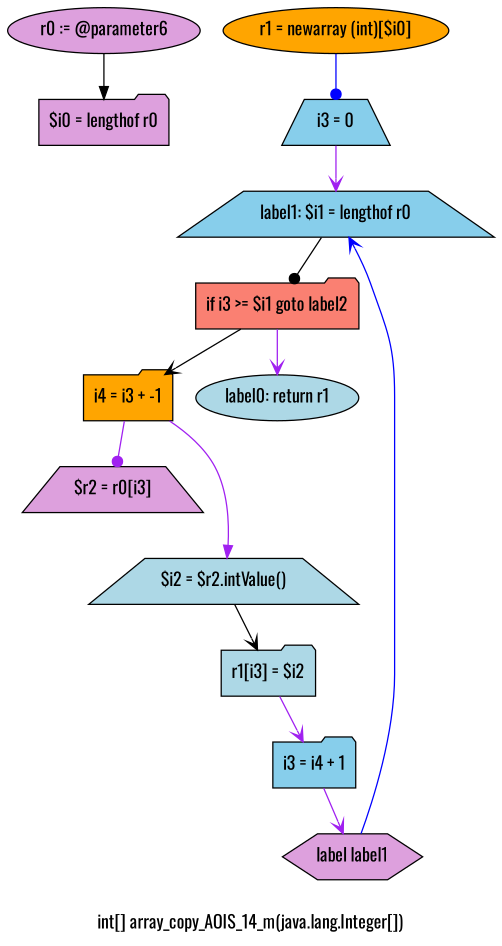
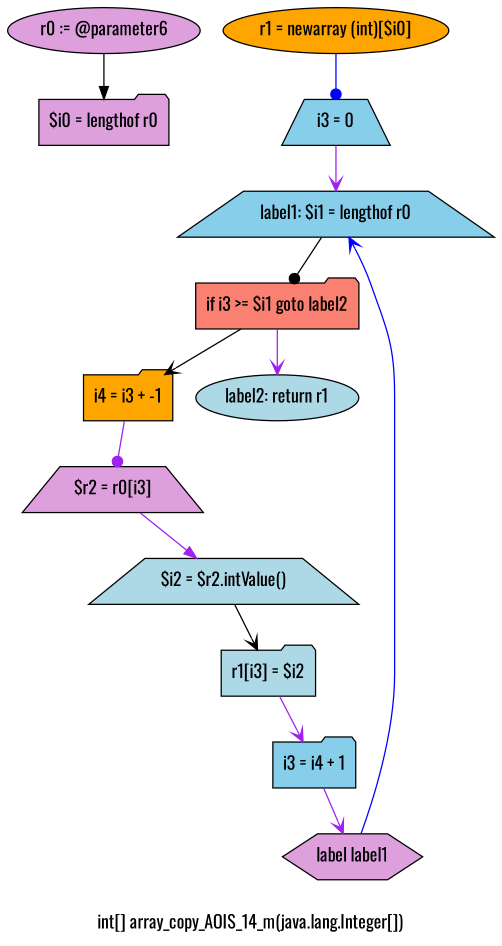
node "label0: return r1": label "label0: return r1" -> "label2: return r1"
edge "i4 = i3 + -1" -> "$i2 = $r2.intValue()": now "$r2 = r0[i3]" -> "$i2 = $r2.intValue()"
